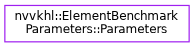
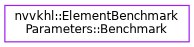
node "nvvkhl::ElementBenchmark Parameters::Parameters": label "nvvkhl::ElementBenchmark Parameters::Parameters" -> "nvvkhl::ElementBenchmark Parameters::Benchmark"
